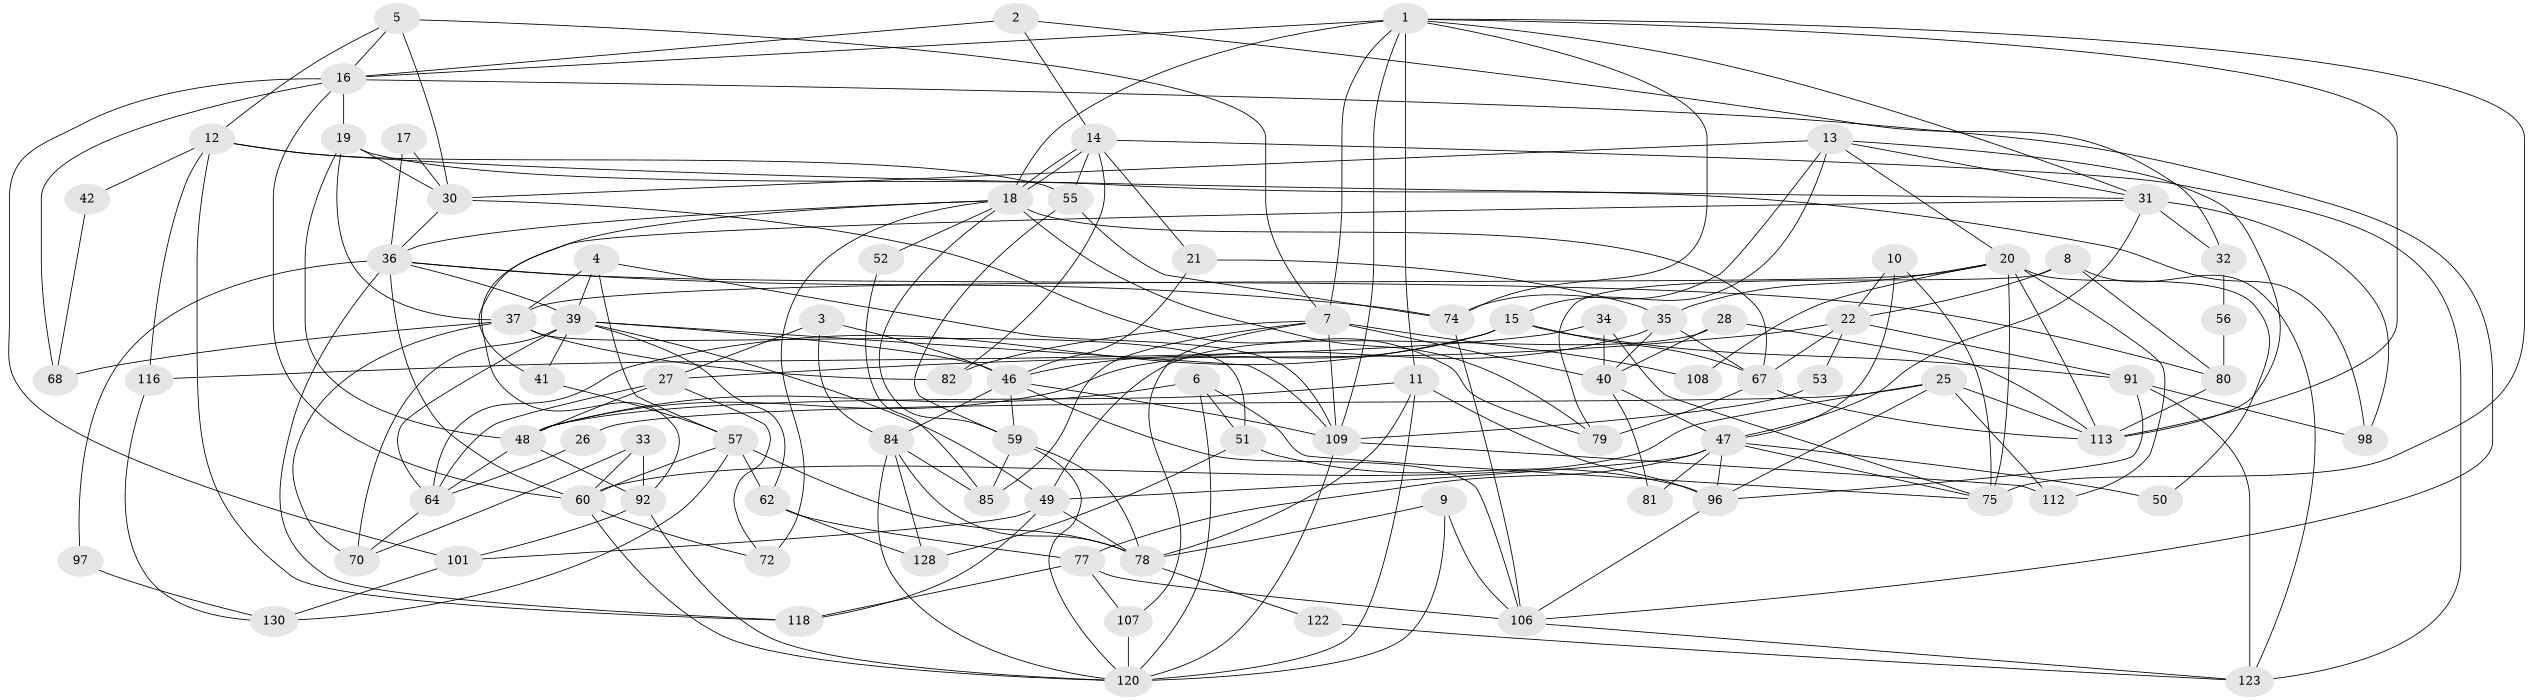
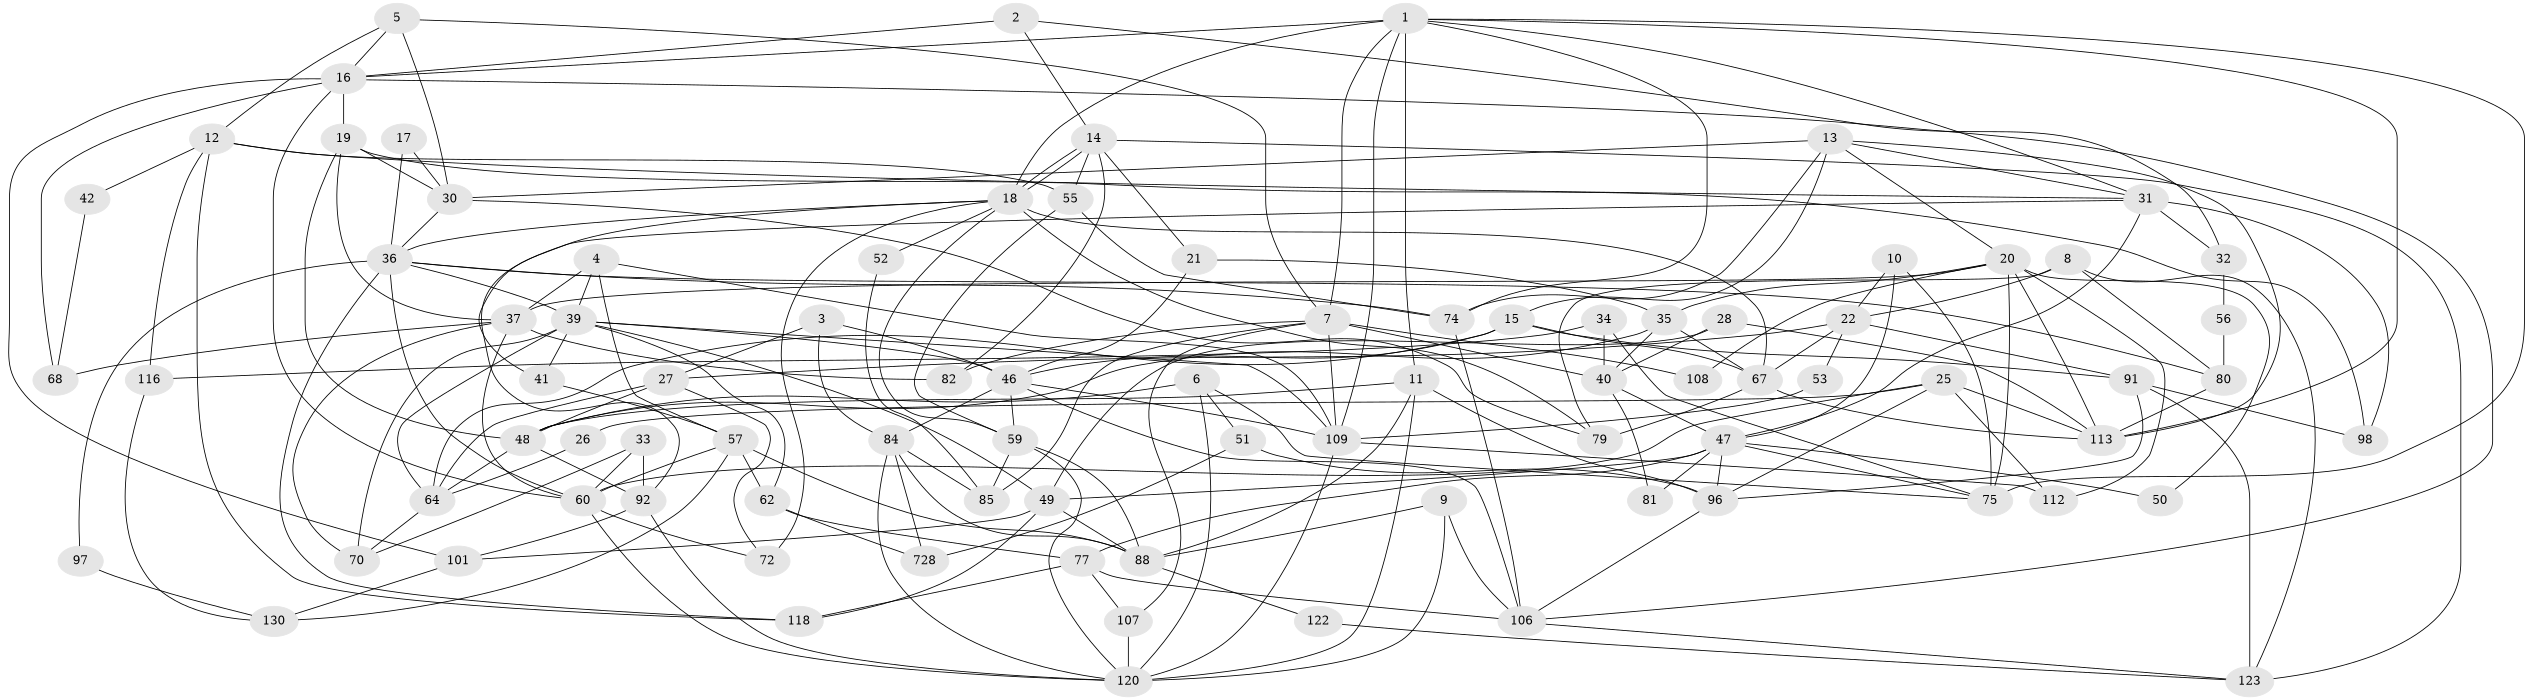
edge "37" -- "51": now "37" -- "60"
node "128": label "128" -> "728"
node "78": label "78" -> "88"
